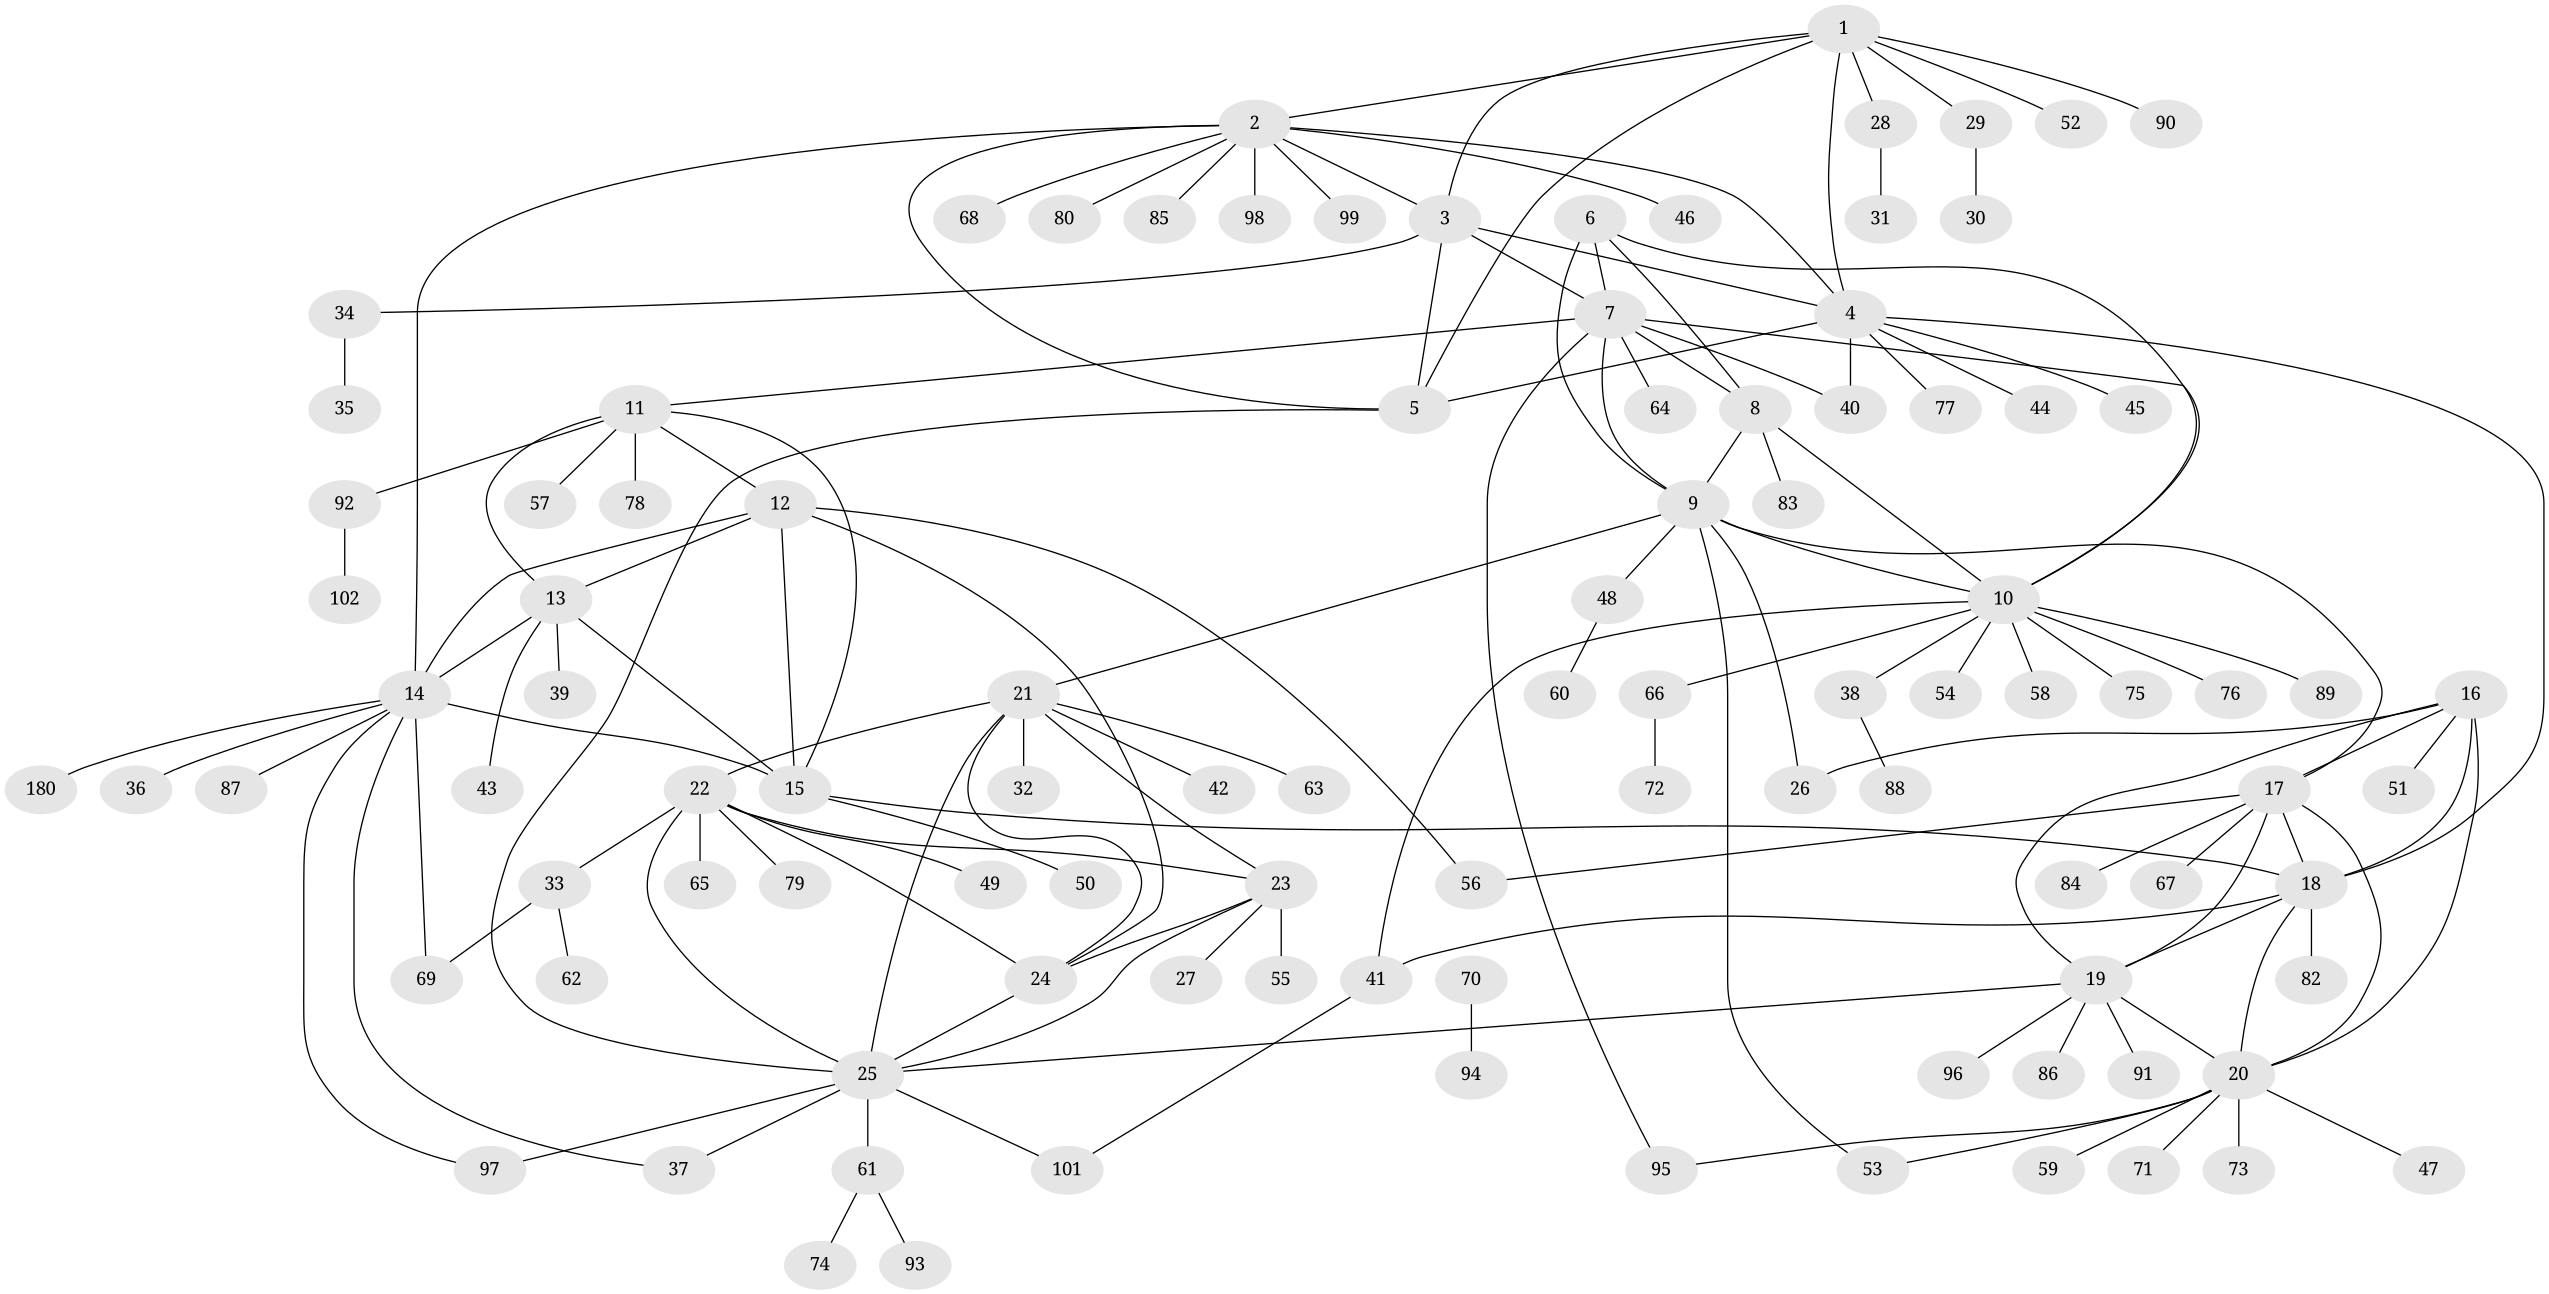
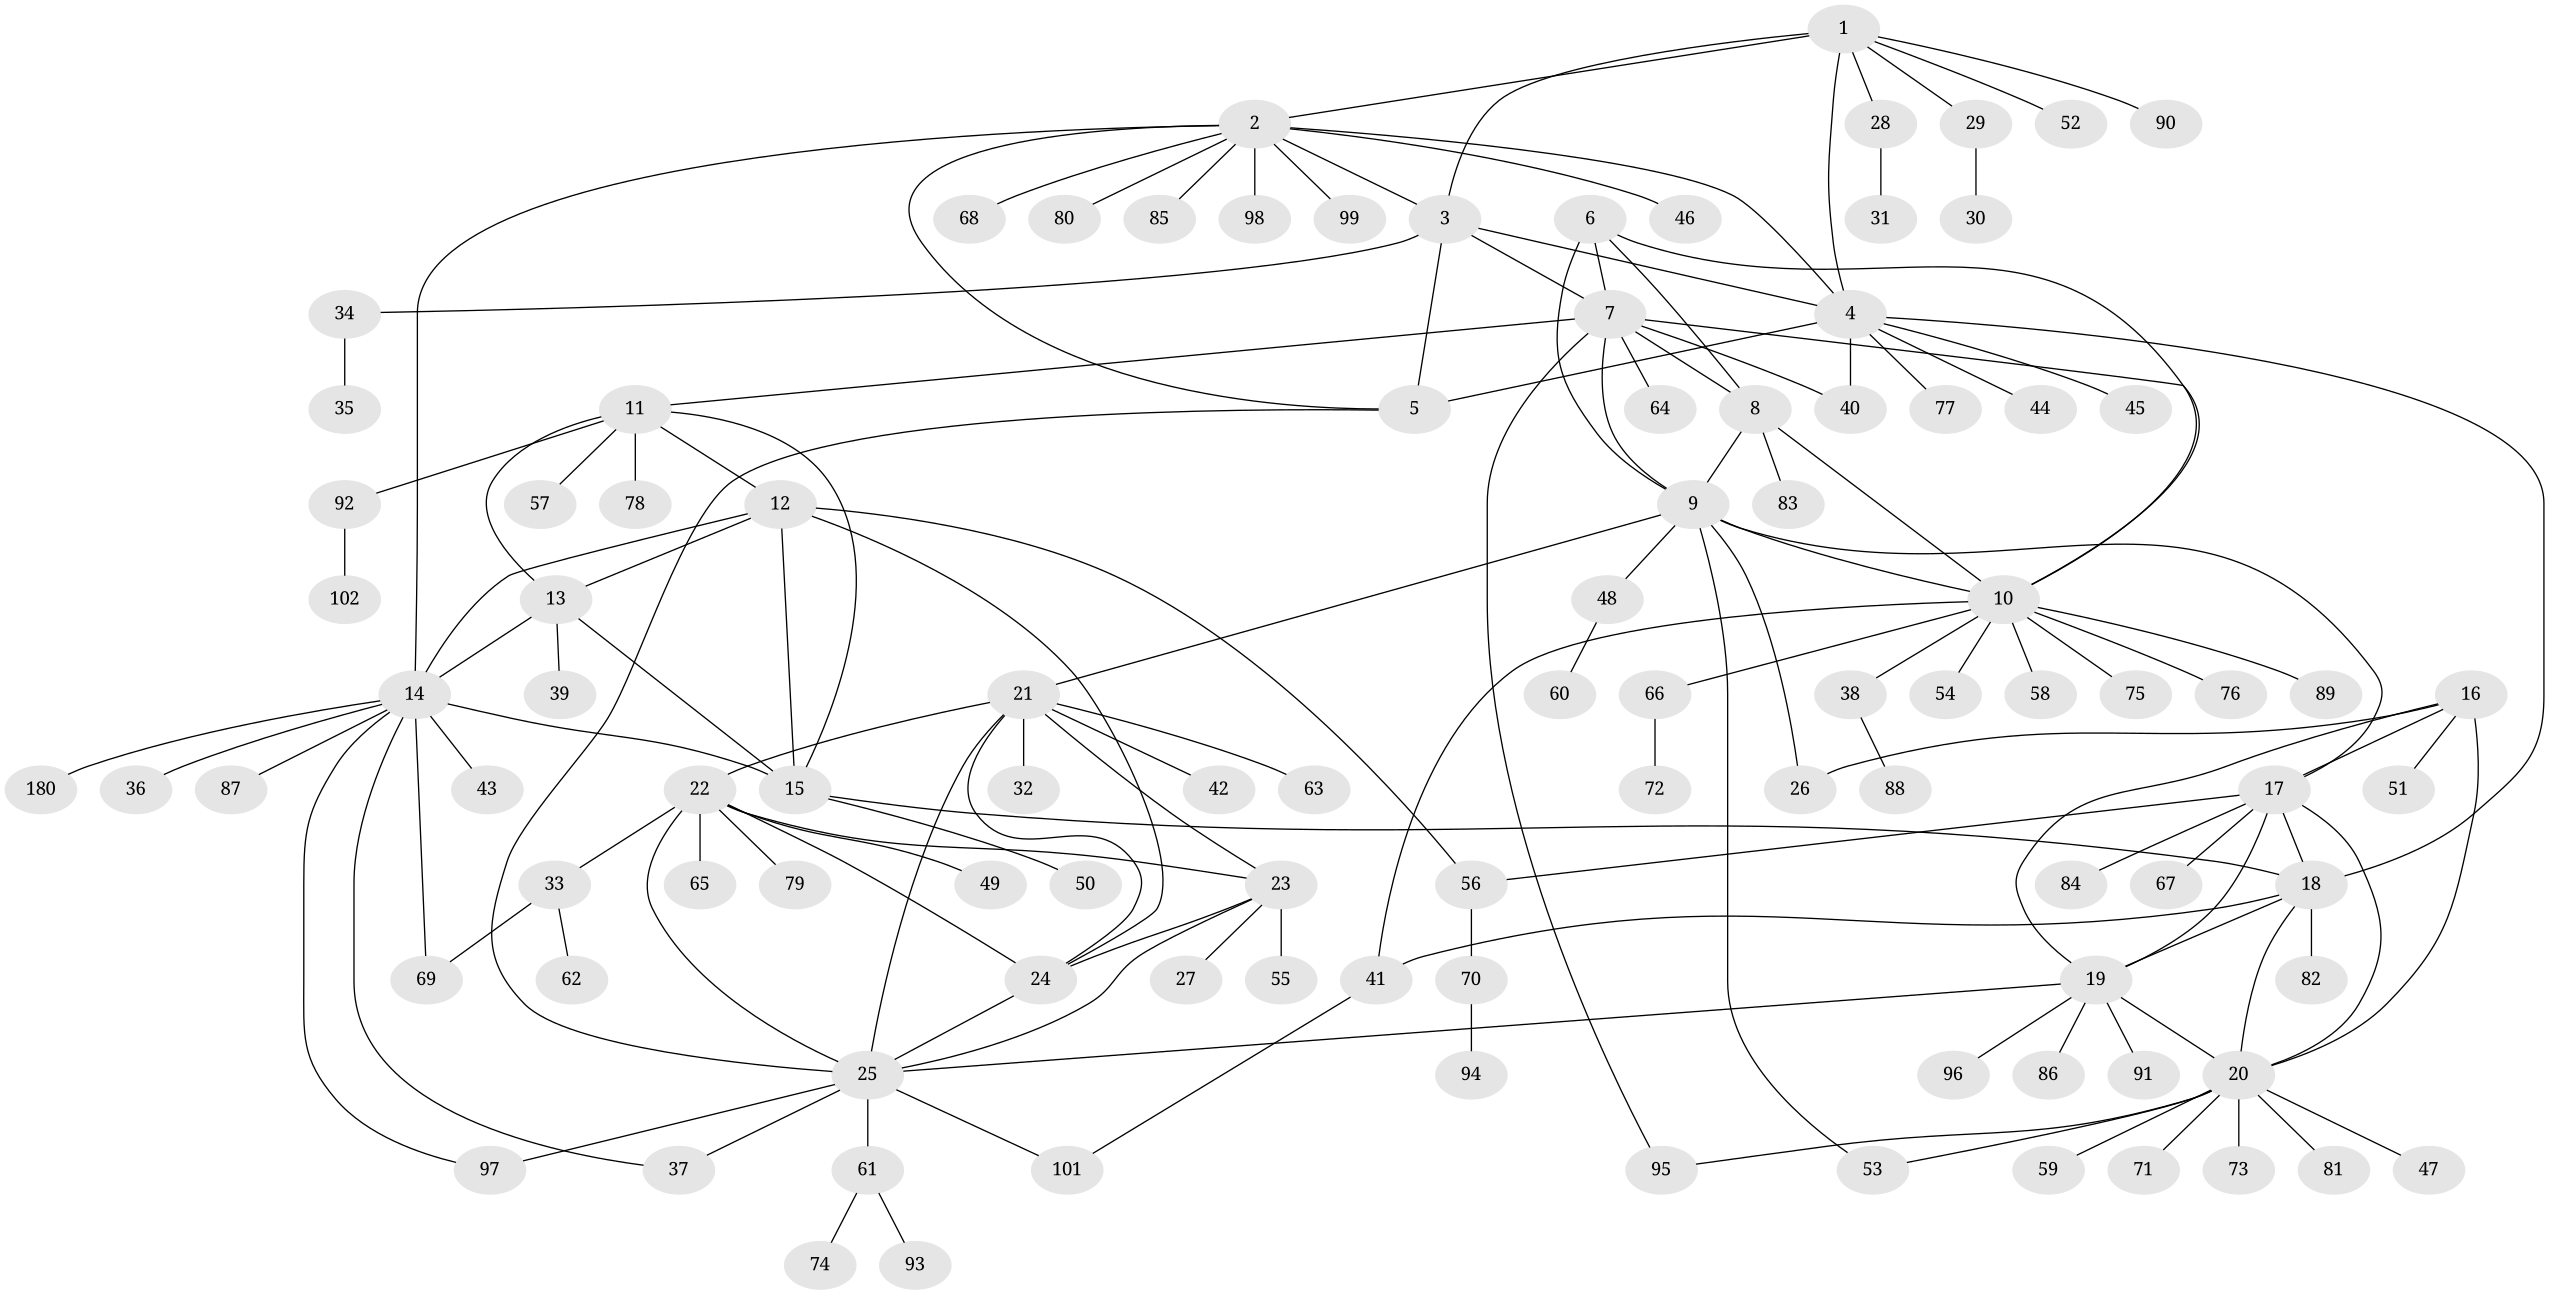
edge "1" -- "5": removed
edge "13" -- "43": now "14" -- "43"
edge "16" -- "18": removed
edge "56" -- "70": added
node "81": added
